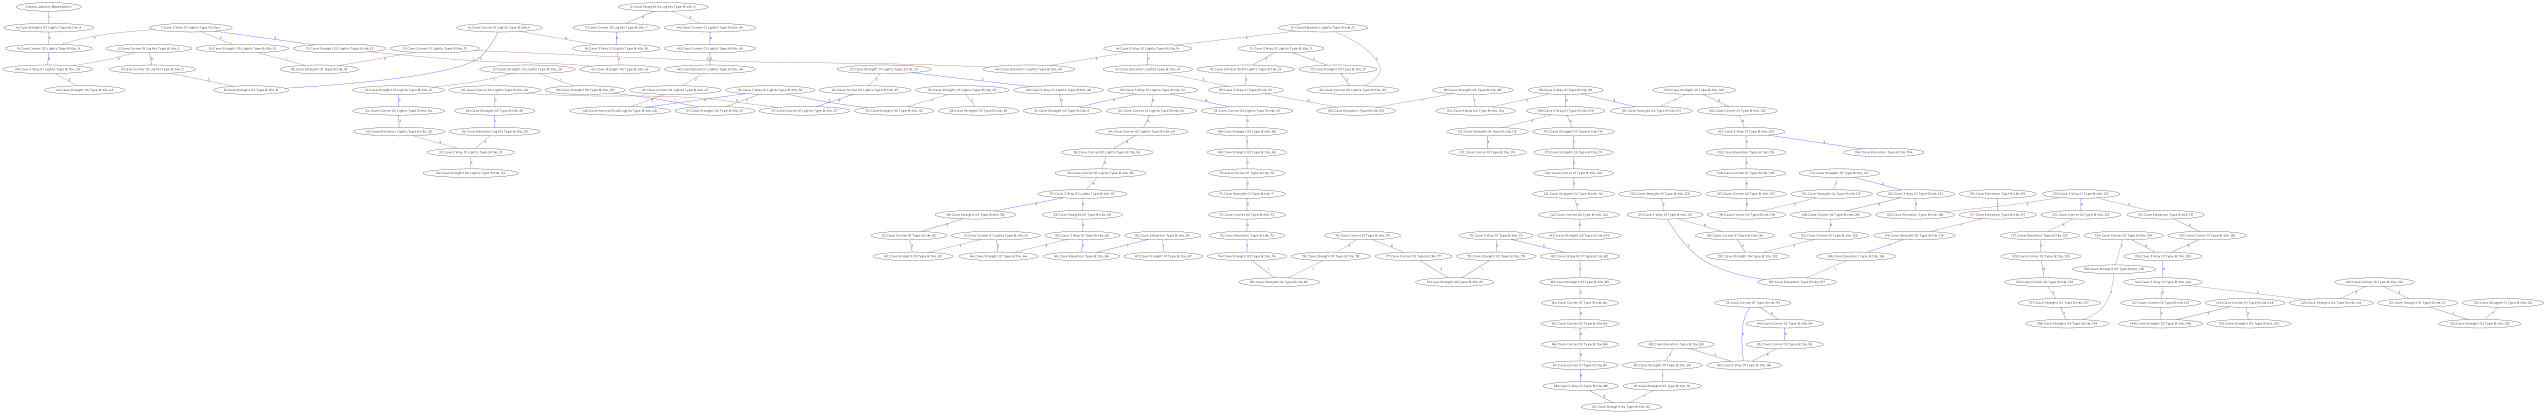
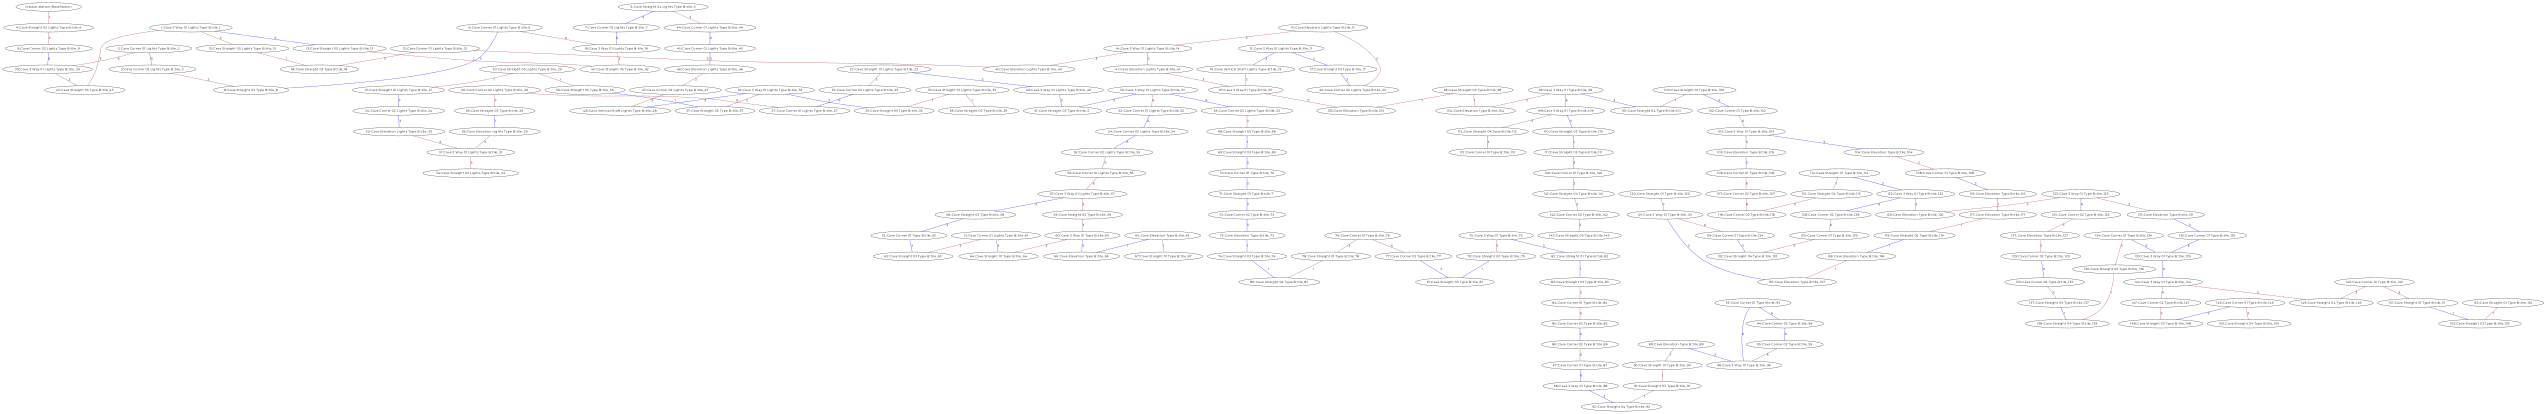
edge "1::Cave 3 Way 01 Lights Type B::tile_1" -- "9::Cave Corner 02 Lights Type B::tile_9": now "1::Cave 3 Way 01 Lights Type B::tile_1" -- "43::Cave Straight 05 Type B::tile_43"
node "108::Cave Corner 01 Type B::tile_108": added
